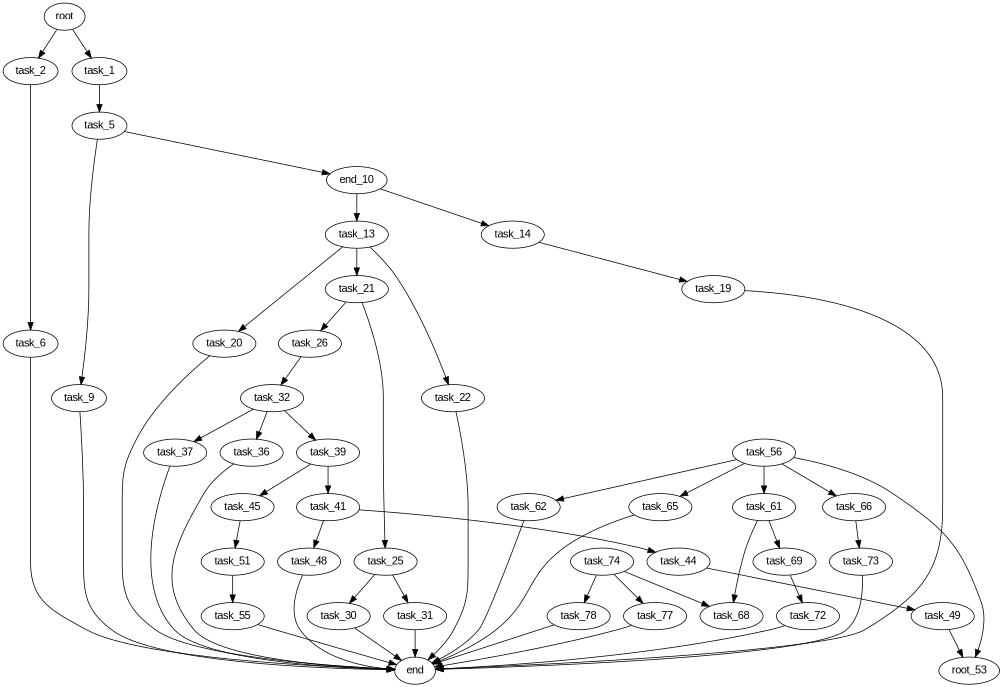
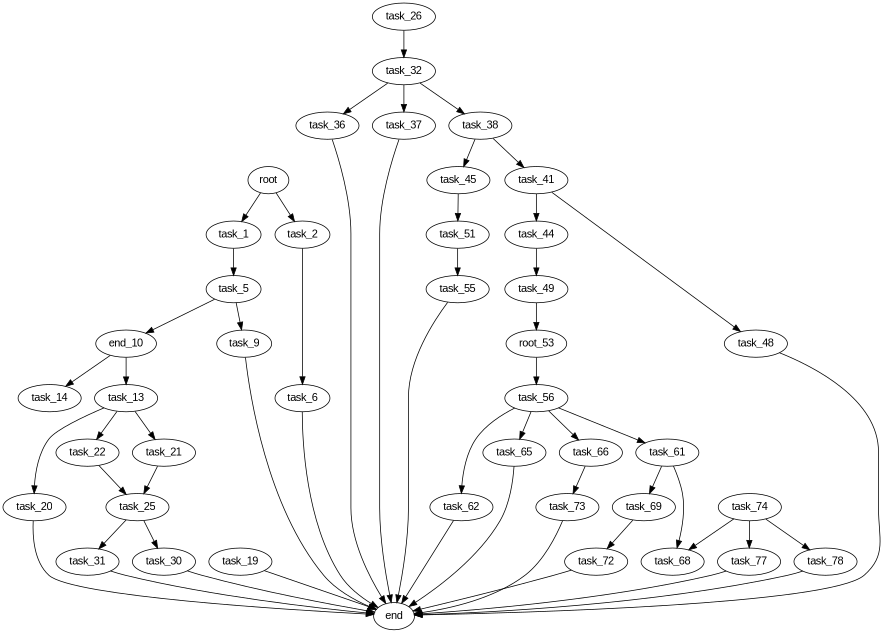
edge "task_14" -> "task_19": removed
edge "task_21" -> "task_26": removed
node "task_39": label "task_39" -> "task_38"
edge "task_56" -> "root_53": reversed
edge "task_22" -> "end": now "task_22" -> "task_25"
